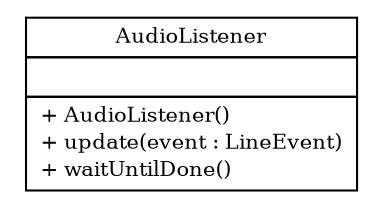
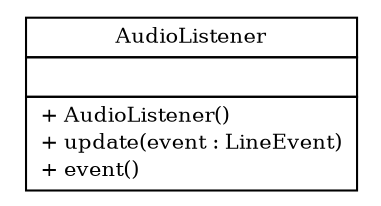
node "AudioListener": text "+ waitUntilDone()" -> "+ event()"
